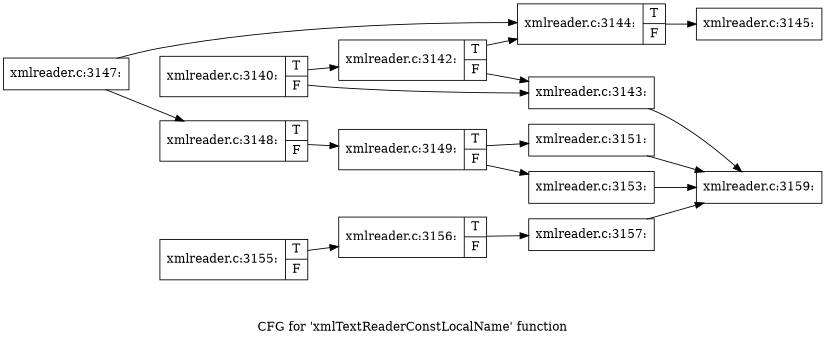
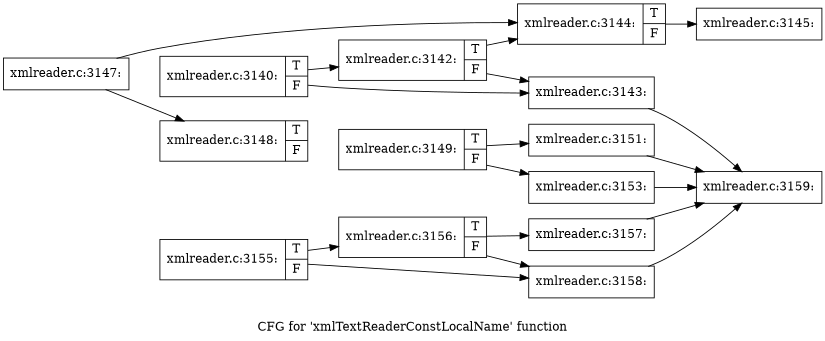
edge "xmlreader.c:3148:" -> "xmlreader.c:3149:": removed
node "xmlreader.c:3158:": added
